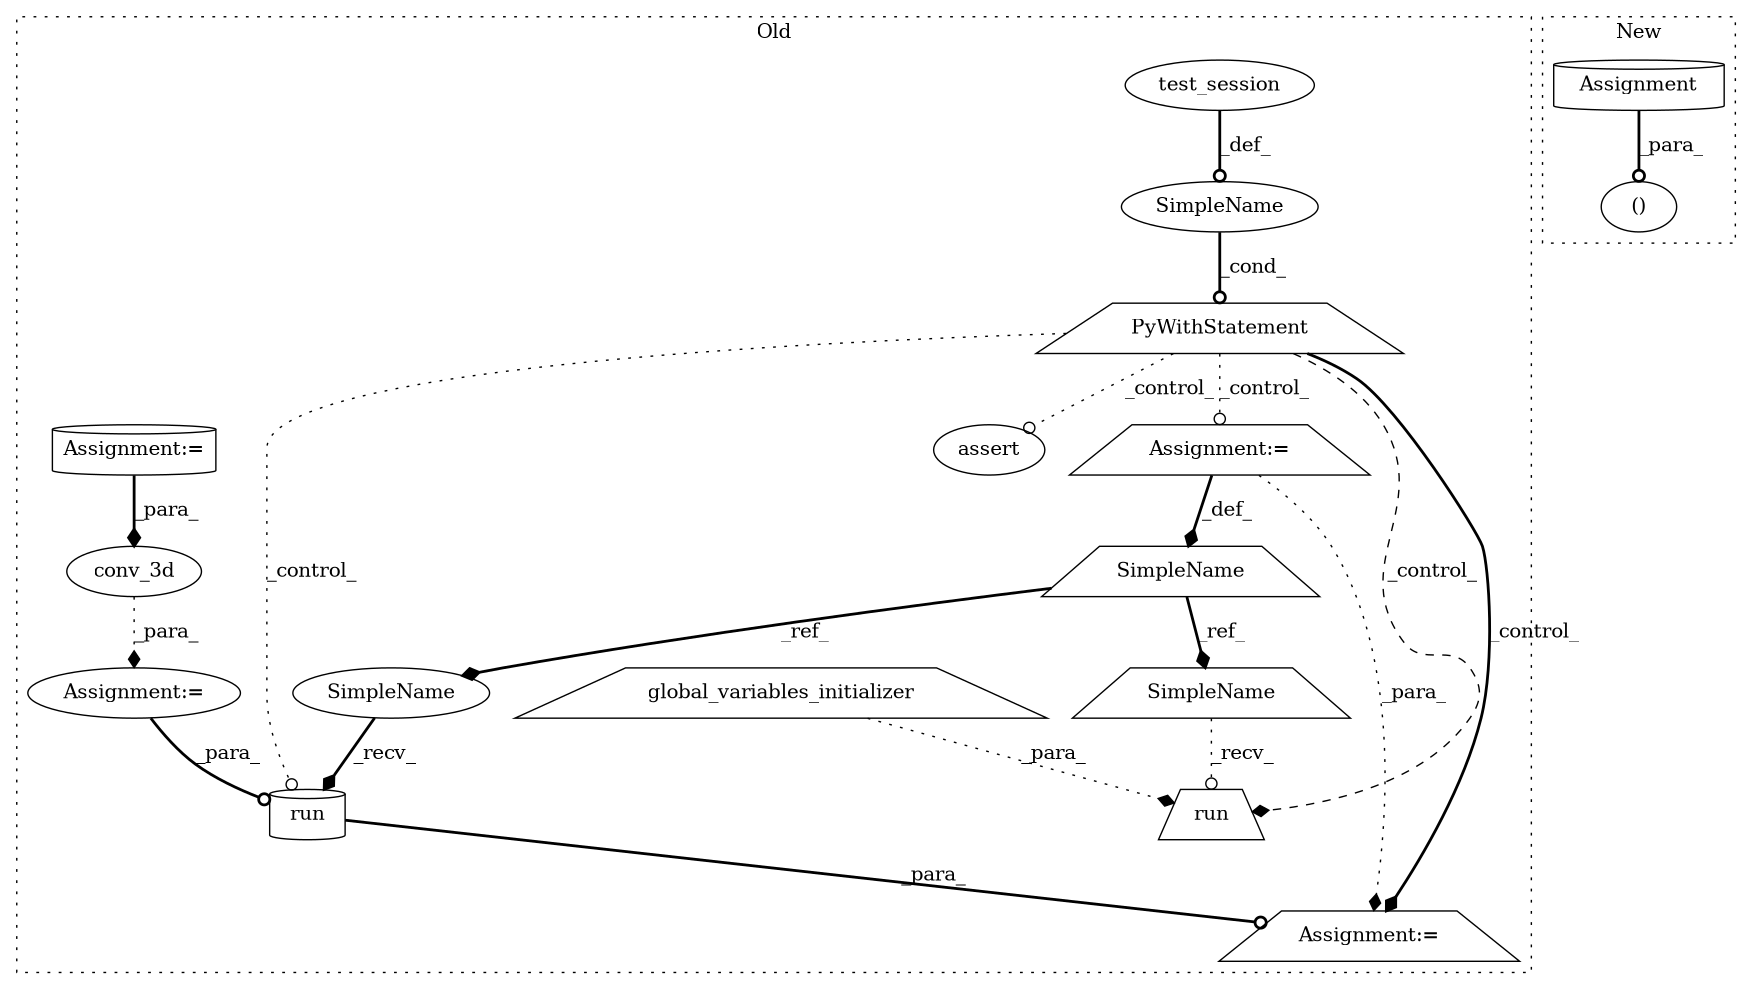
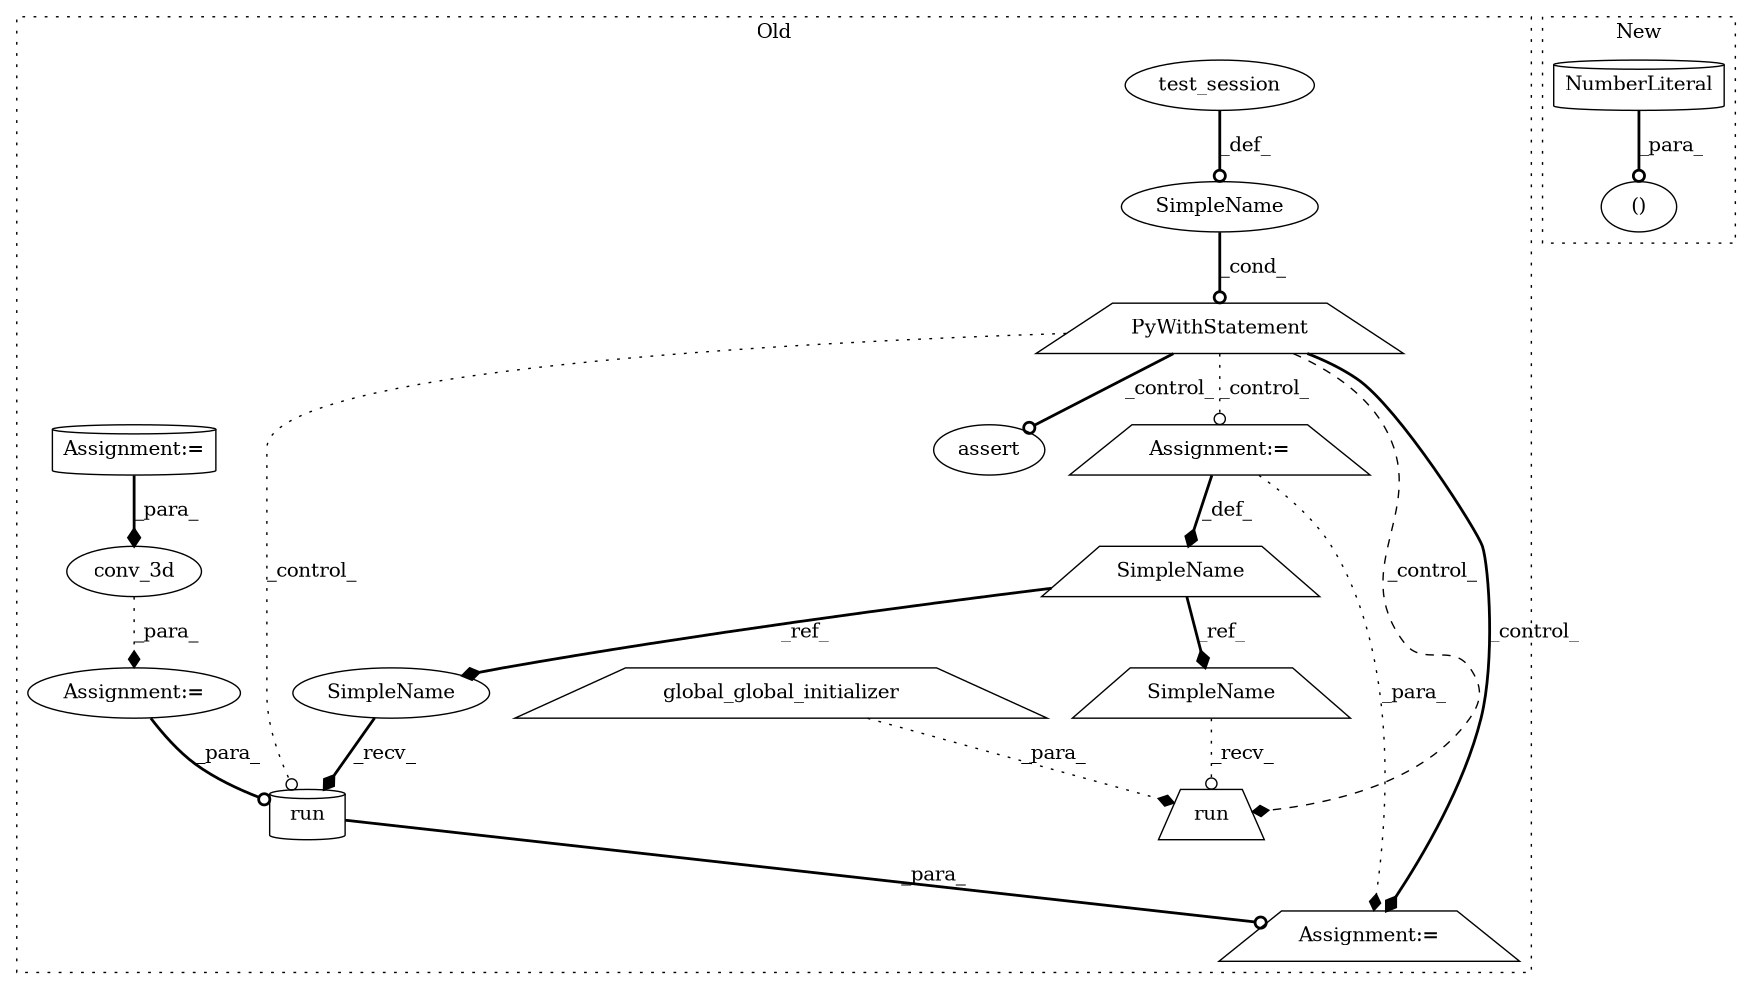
node "Assignment": label "Assignment" -> "NumberLiteral"
edge "PyWithStatement" -> "assert": style dotted -> bold
node "global_variables_initializer": label "global_variables_initializer" -> "global_global_initializer"
